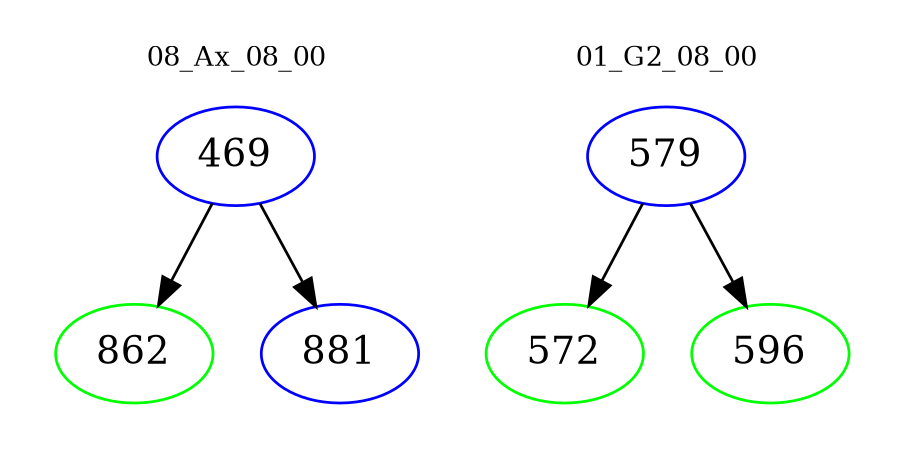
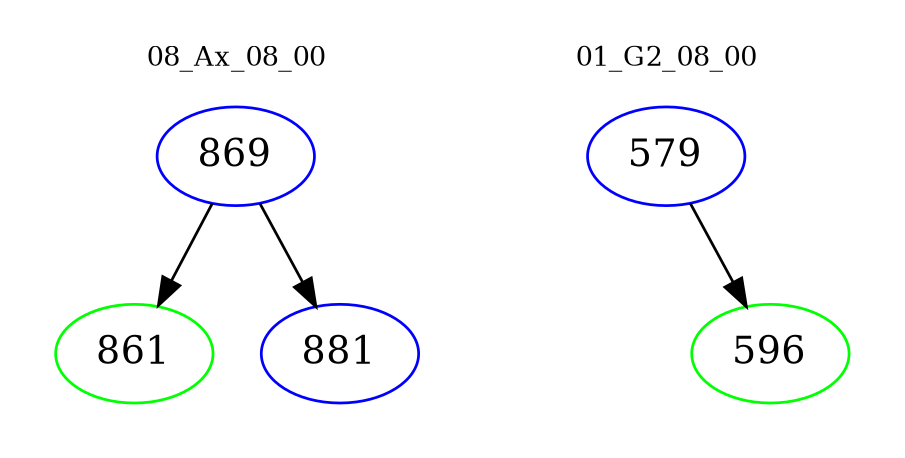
node "469": label "469" -> "869"
node "862": label "862" -> "861"
node "572": removed
